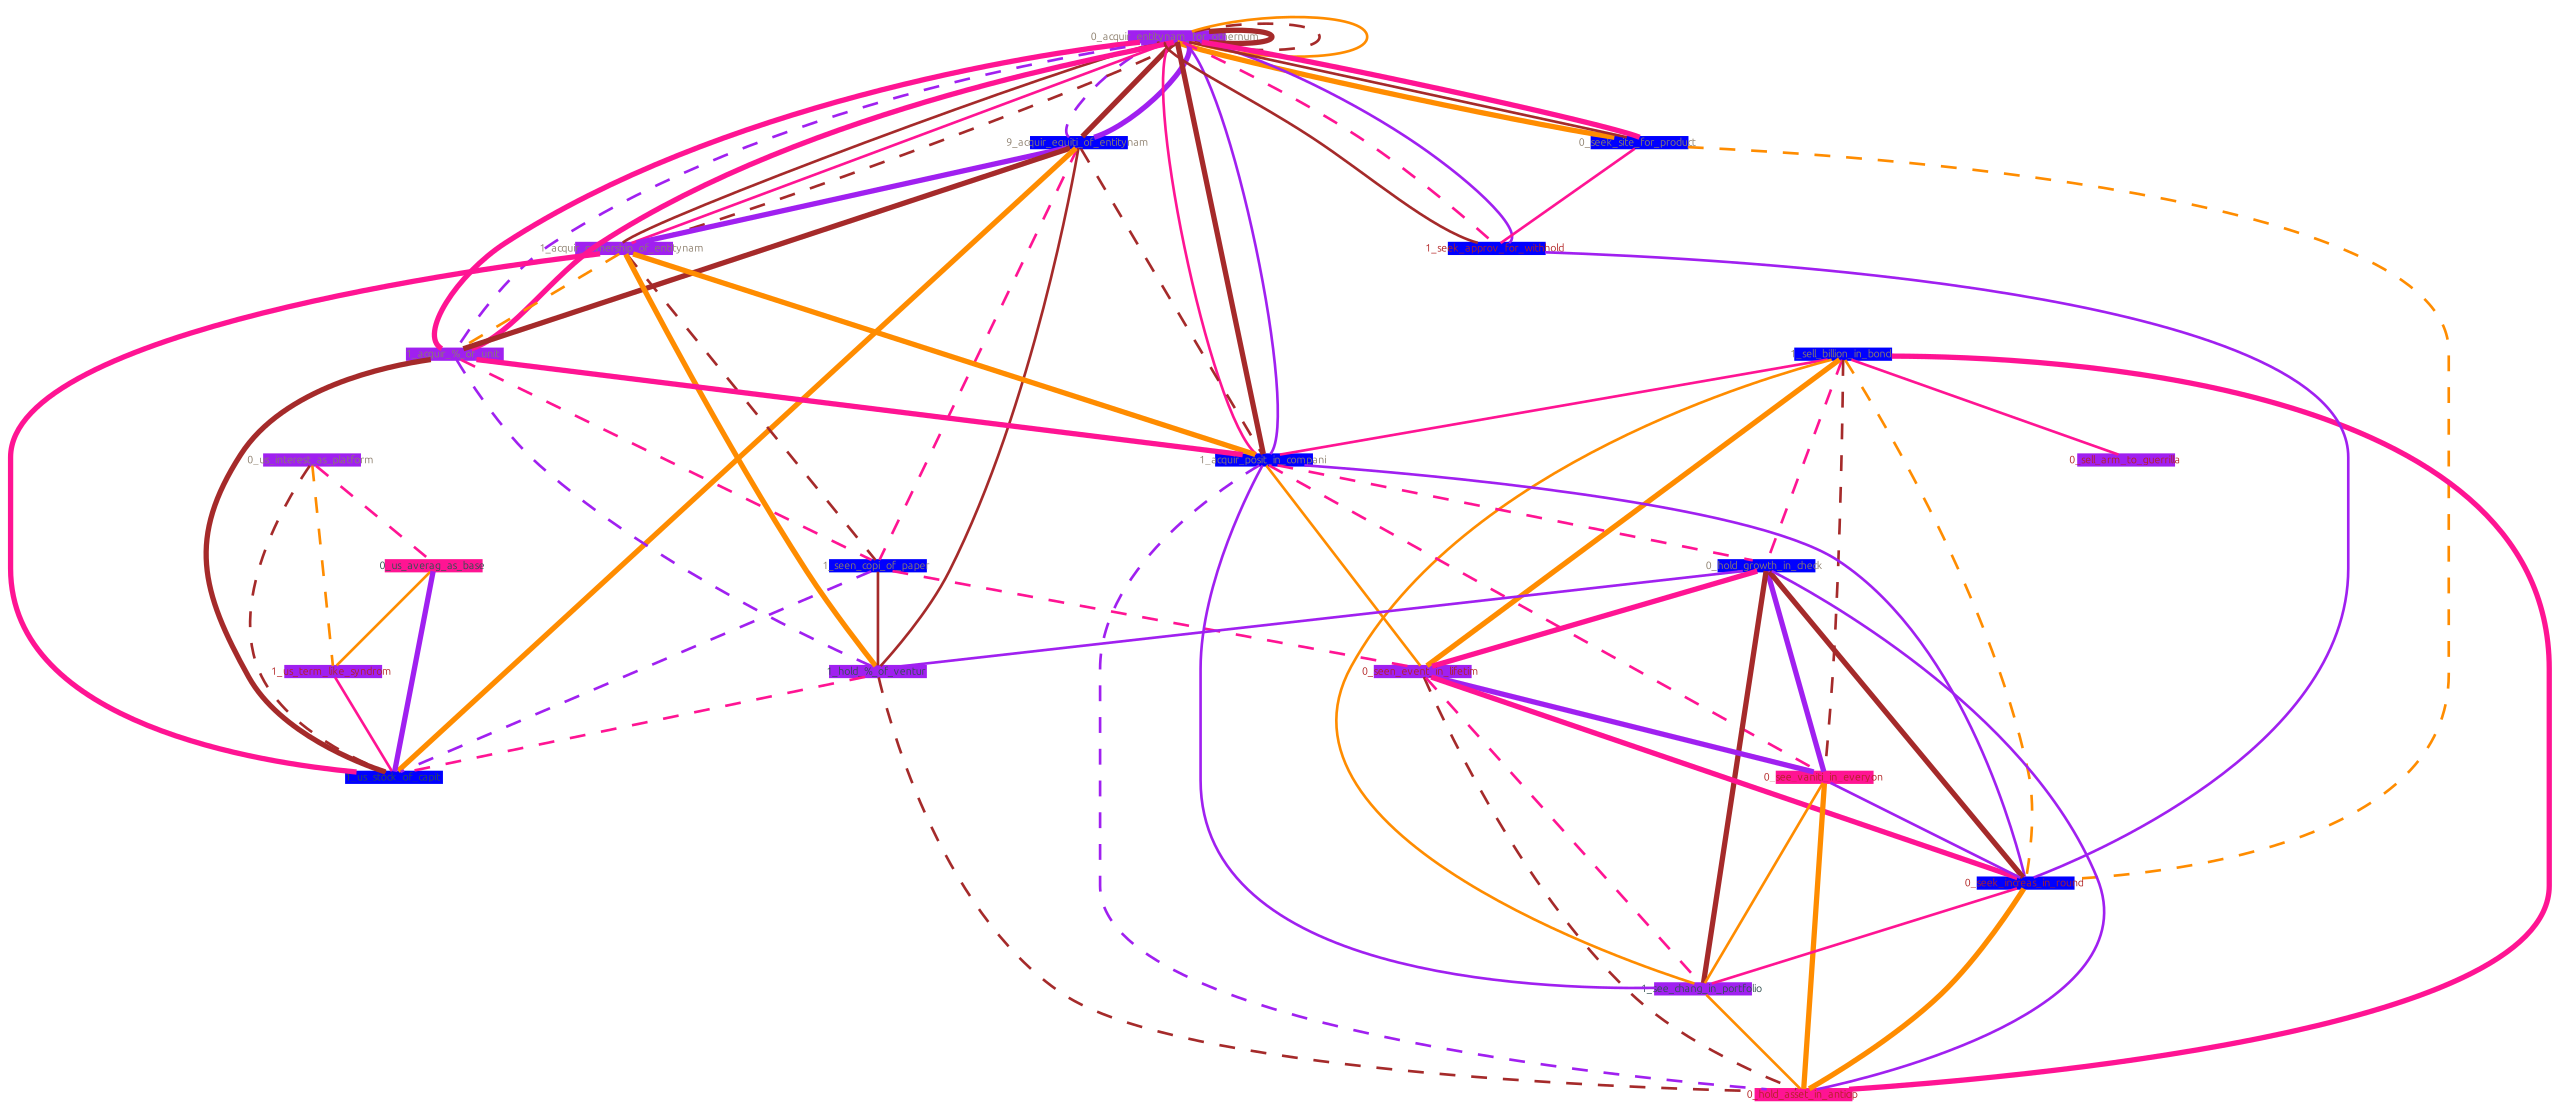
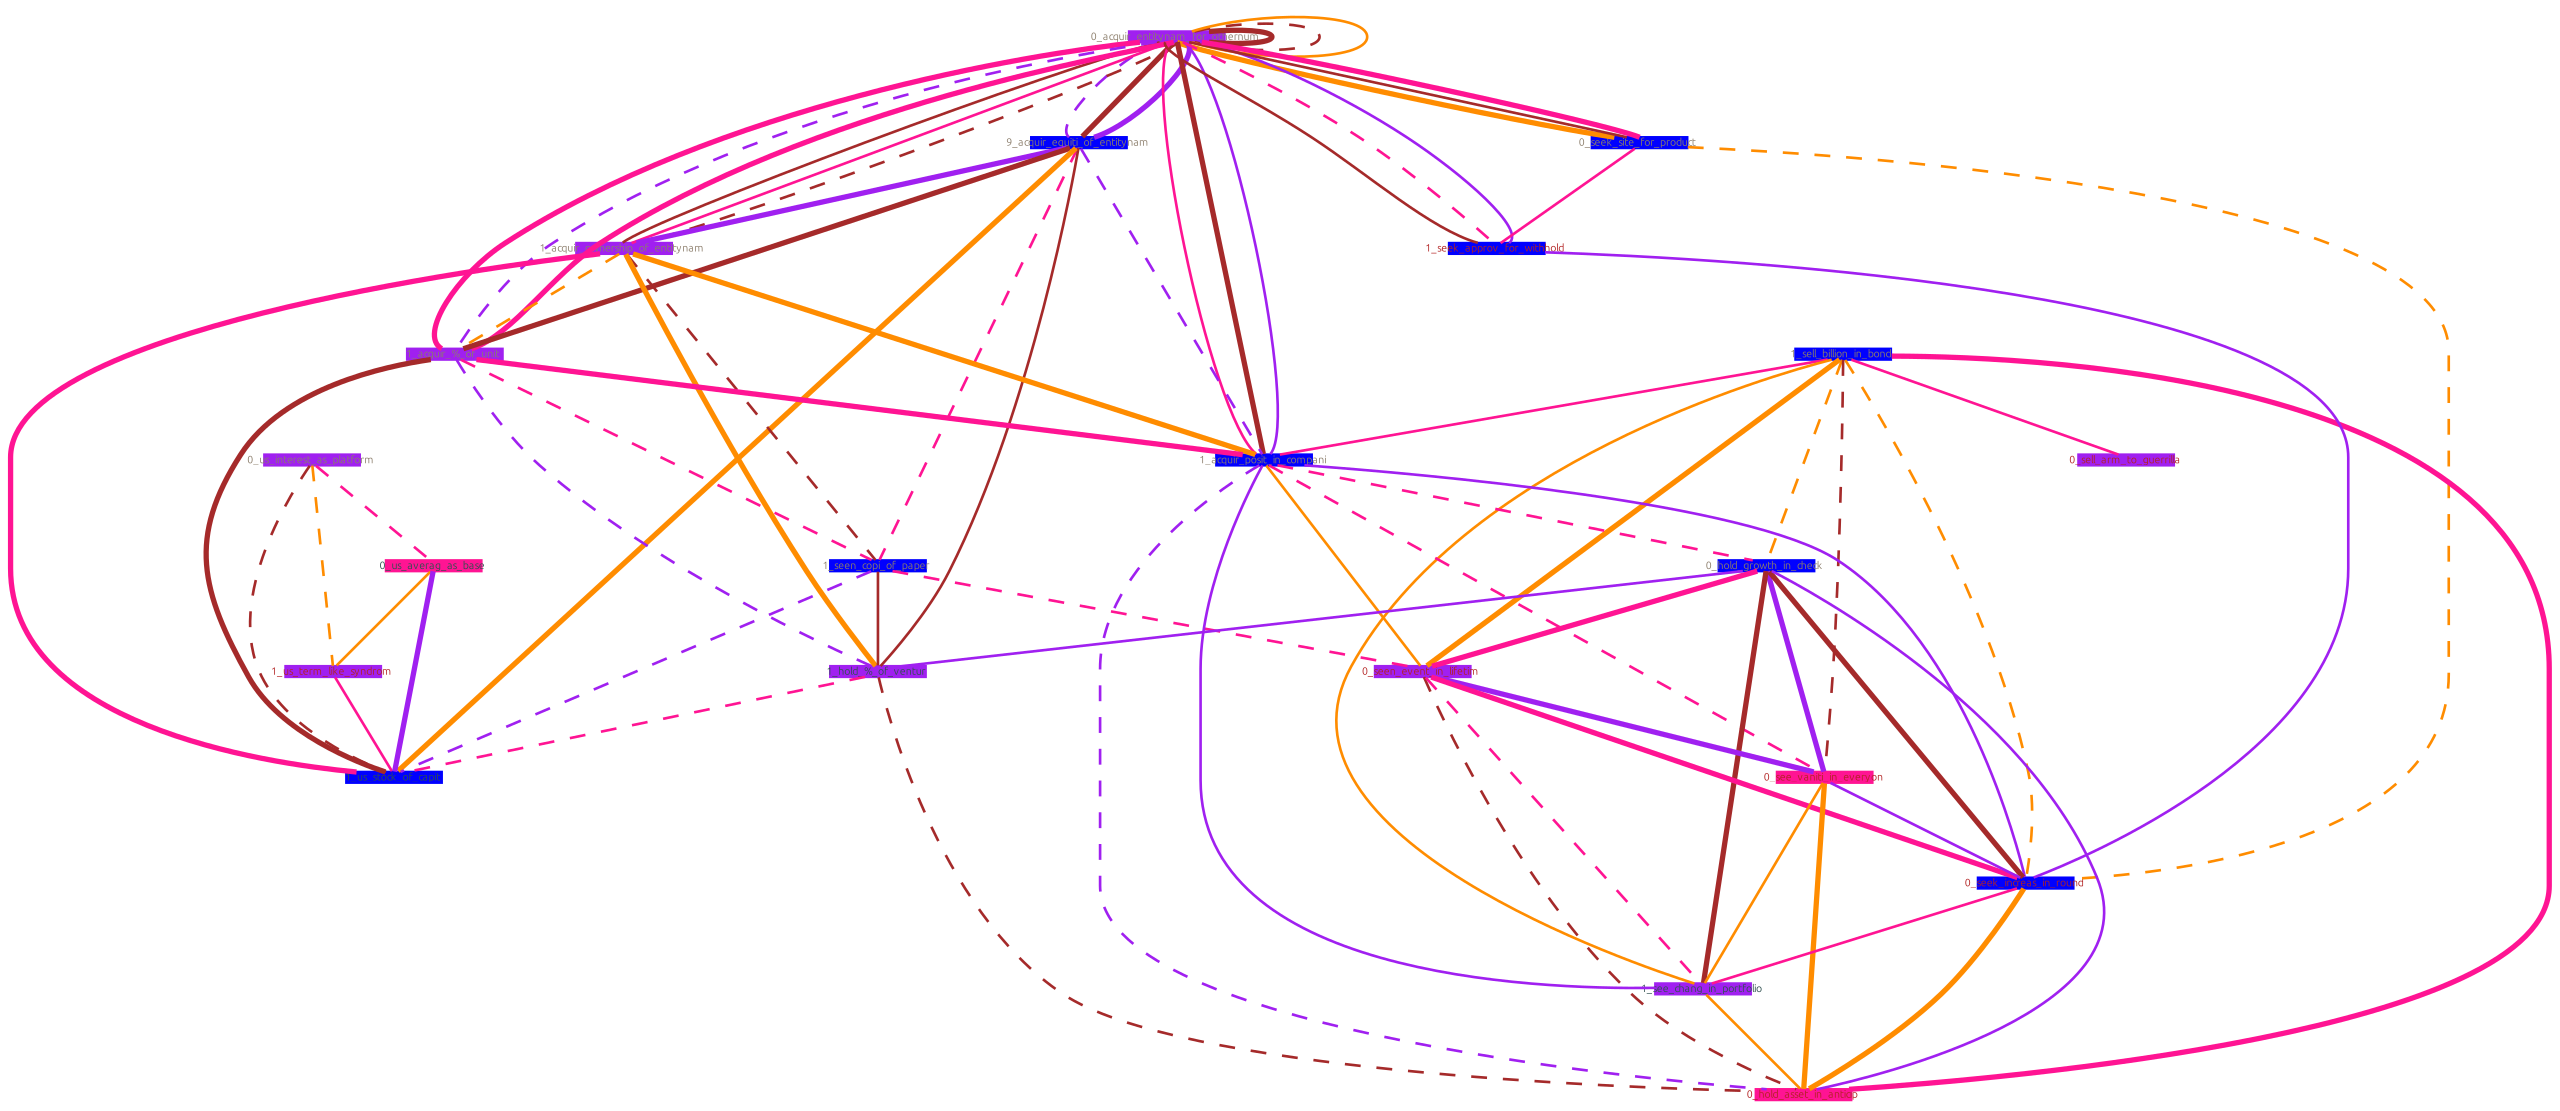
edge "9_acquir_equiti_of_entitynam" -- "1_acquir_posit_in_compani": color brown -> purple
edge "1_sell_billion_in_bond" -- "0_hold_growth_in_check": color deeppink -> darkorange
